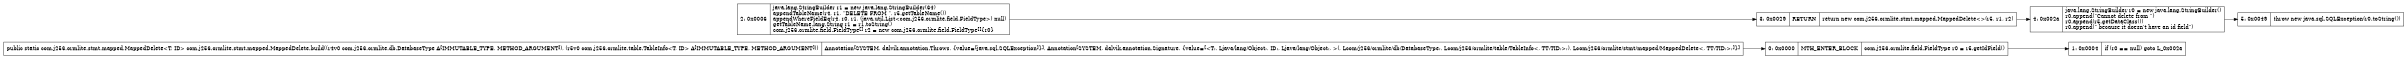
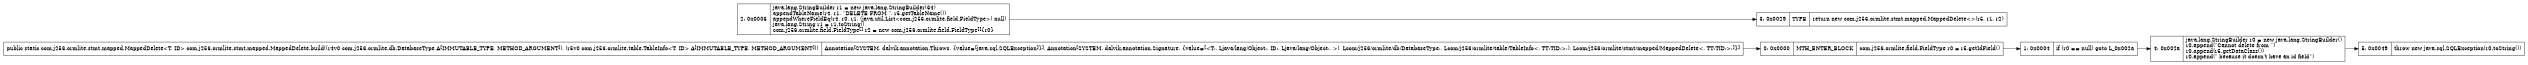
node "3: 0x0029": text "RETURN" -> "TYPE"
edge "3: 0x0029" -> "4: 0x002a": now "1: 0x0004" -> "4: 0x002a"
node "2: 0x0006": text "getTableName.lang.String r1 = r1.toString()" -> "java.lang.String r1 = r1.toString()"
